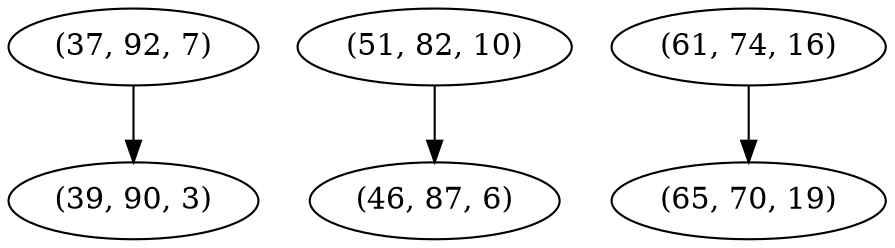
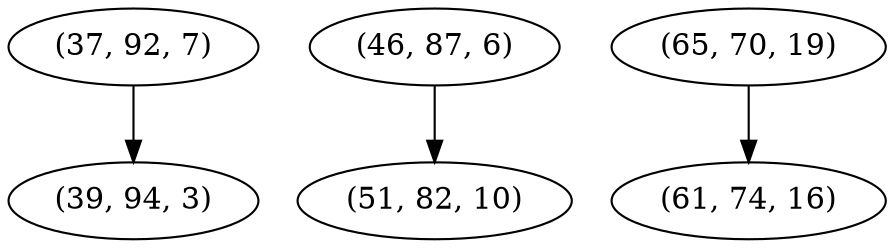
edge "(51, 82, 10)" -> "(46, 87, 6)": reversed
edge "(61, 74, 16)" -> "(65, 70, 19)": reversed
node "(39, 90, 3)": label "(39, 90, 3)" -> "(39, 94, 3)"
